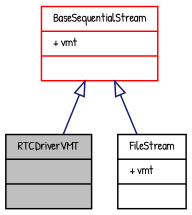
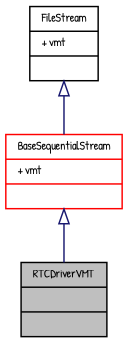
edge "FileStream" -> "BaseSequentialStream": reversed
